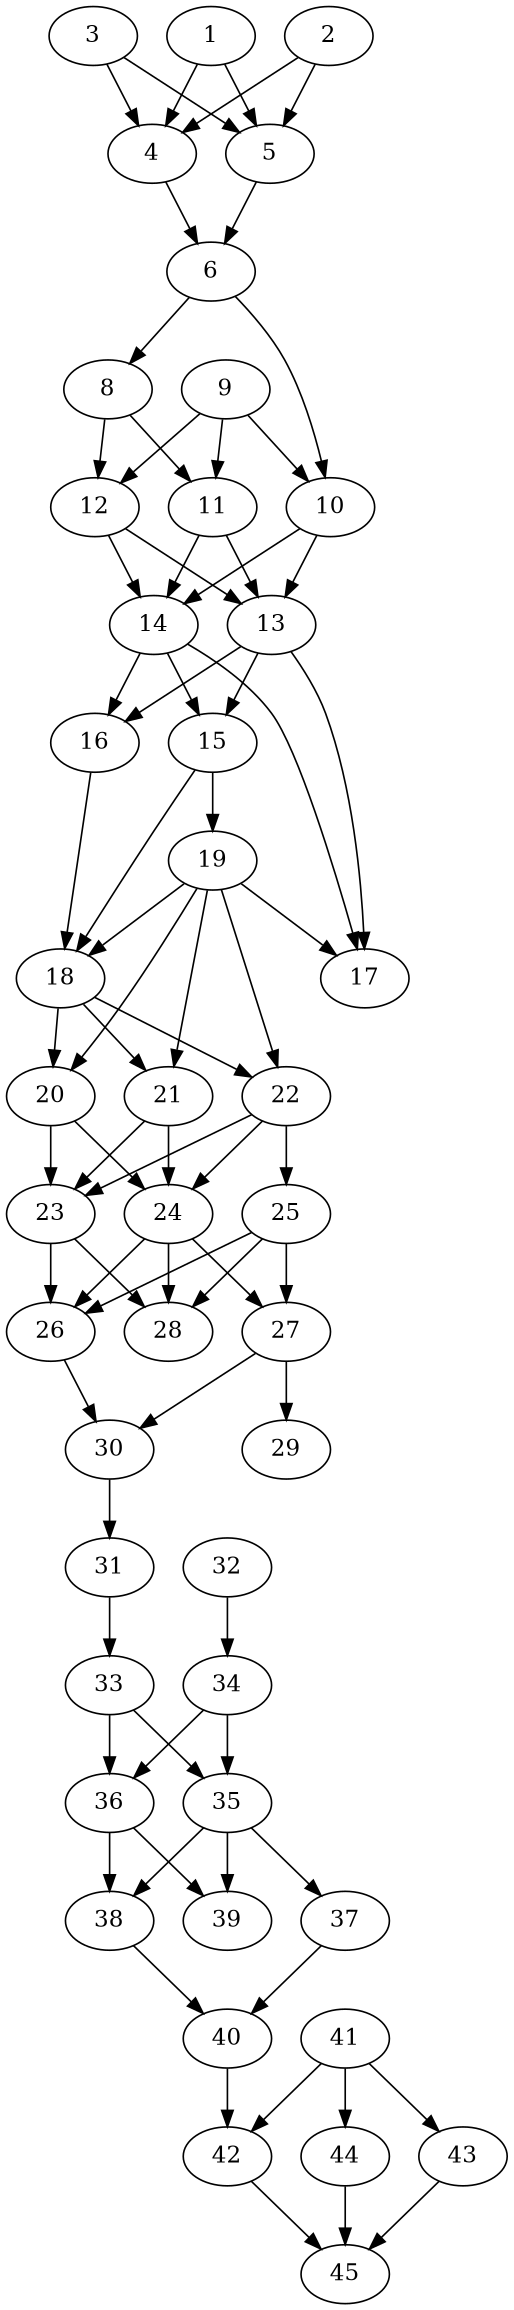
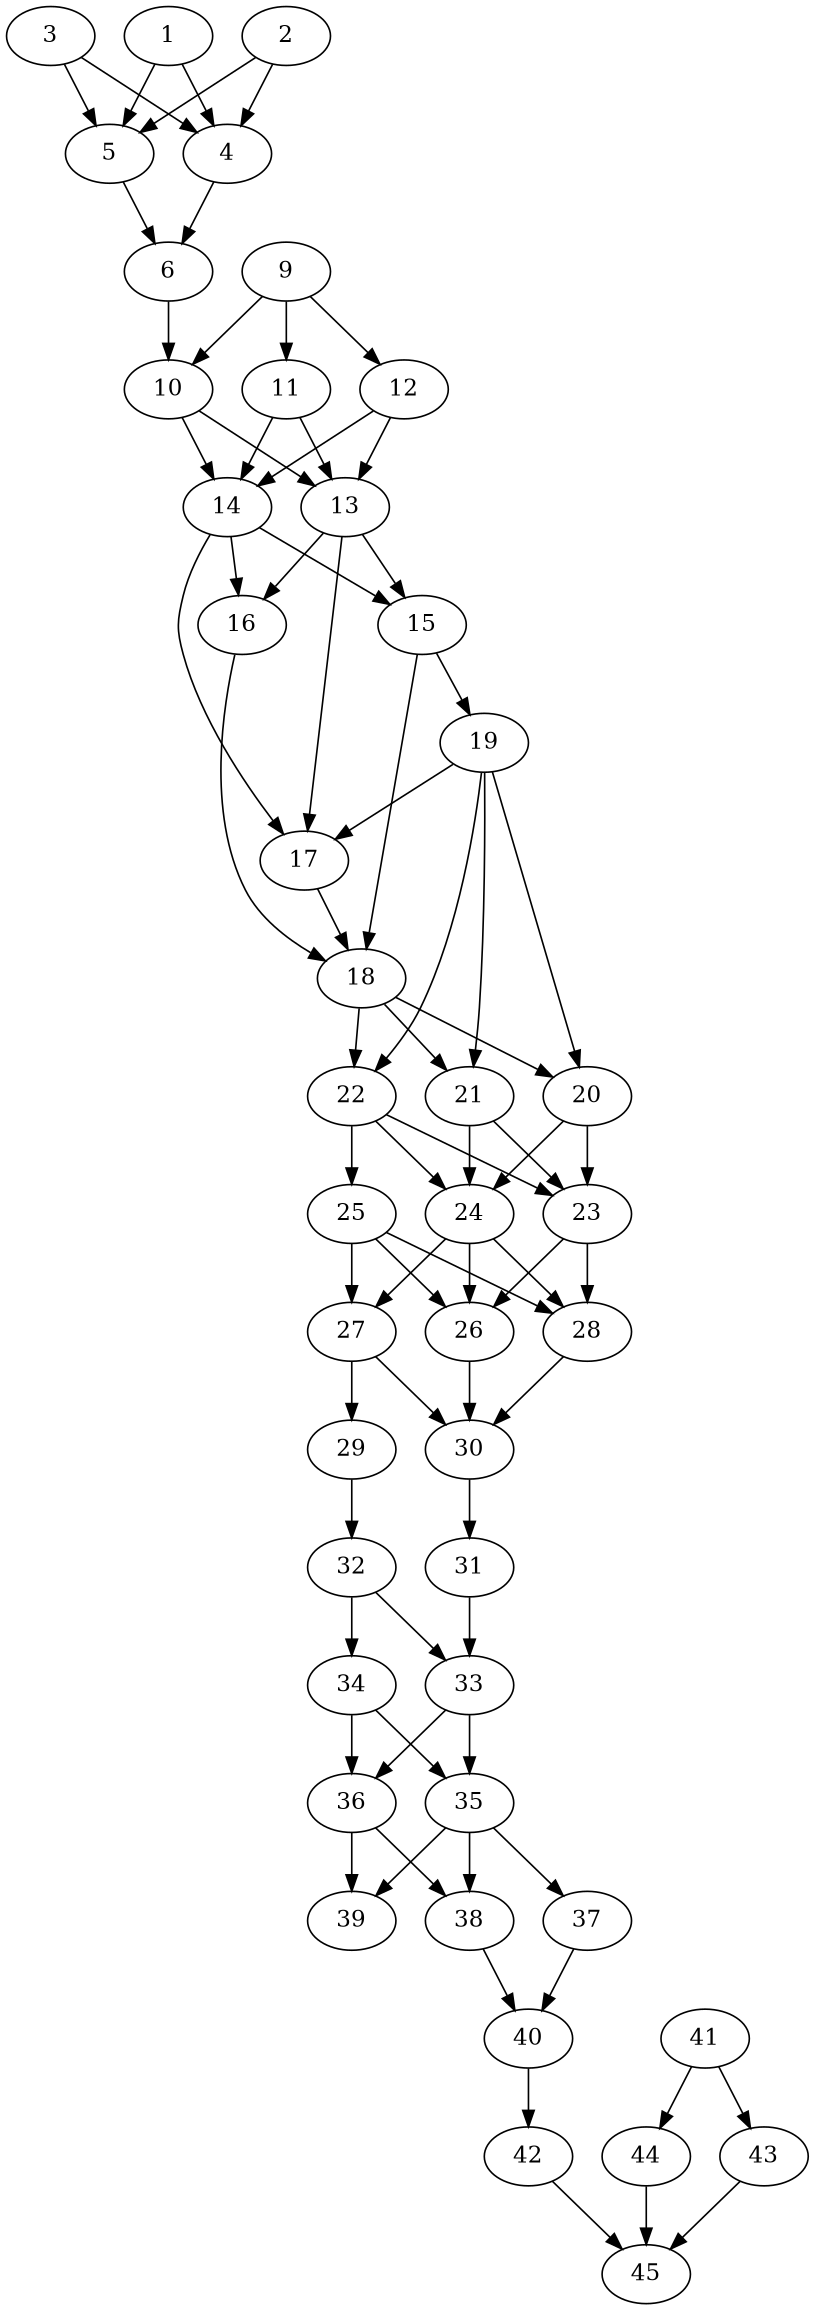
node "8": removed
edge "19" -> "18": now "17" -> "18"
edge "28" -> "30": added
edge "29" -> "32": added
edge "32" -> "33": added
edge "41" -> "42": removed
